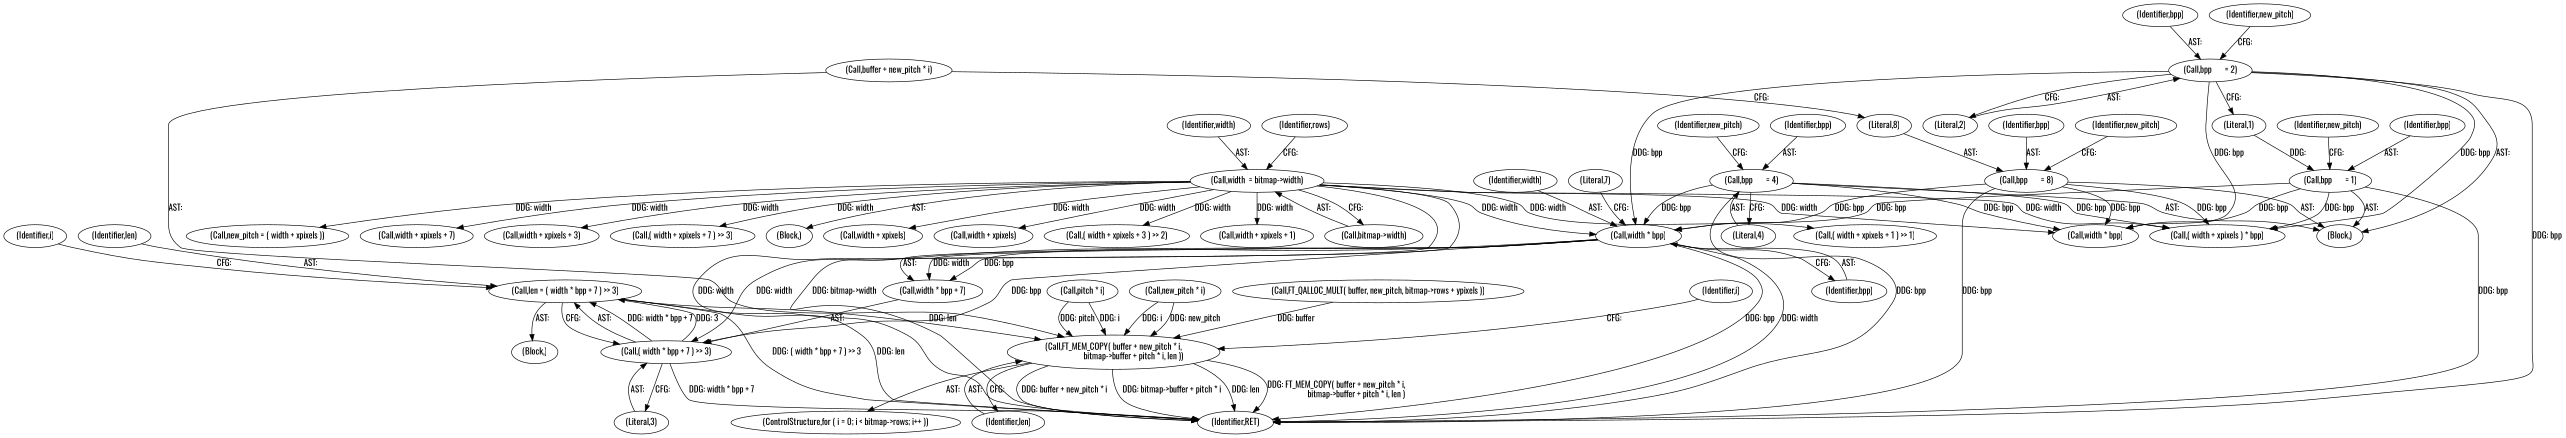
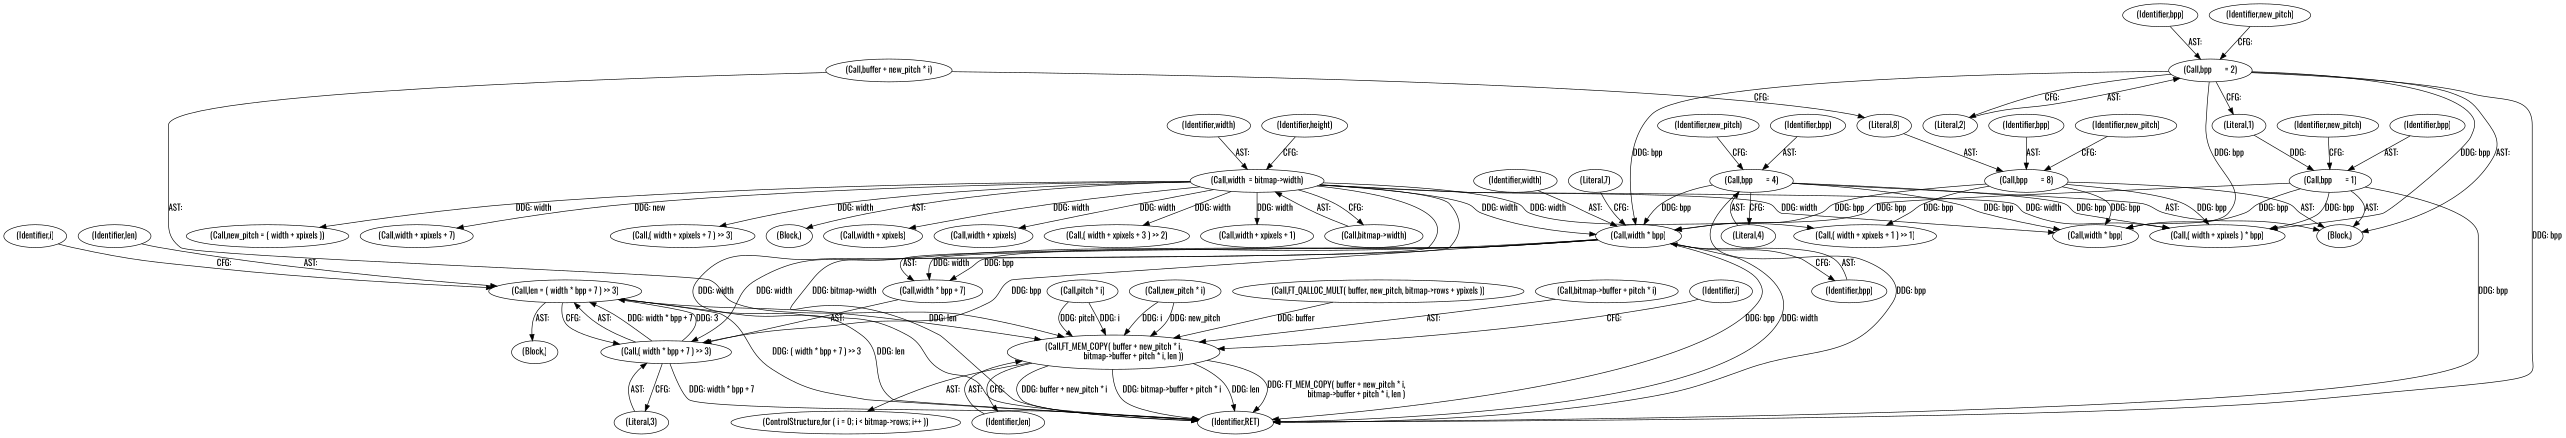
node "(Identifier,rows)": label "(Identifier,rows)" -> "(Identifier,height)"
edge "(Call,width  = bitmap->width)" -> "(Call,width + xpixels + 7)": label "DDG: width" -> "DDG: new"
node "(Call,width + xpixels + 3)": removed
node "(Call,bitmap->buffer + pitch * i)": added
edge "(Call,bpp       = 8)" -> "(Identifier,RET)": now "(Call,bpp       = 8)" -> "(Call,( width + xpixels + 1 ) >> 1)"
